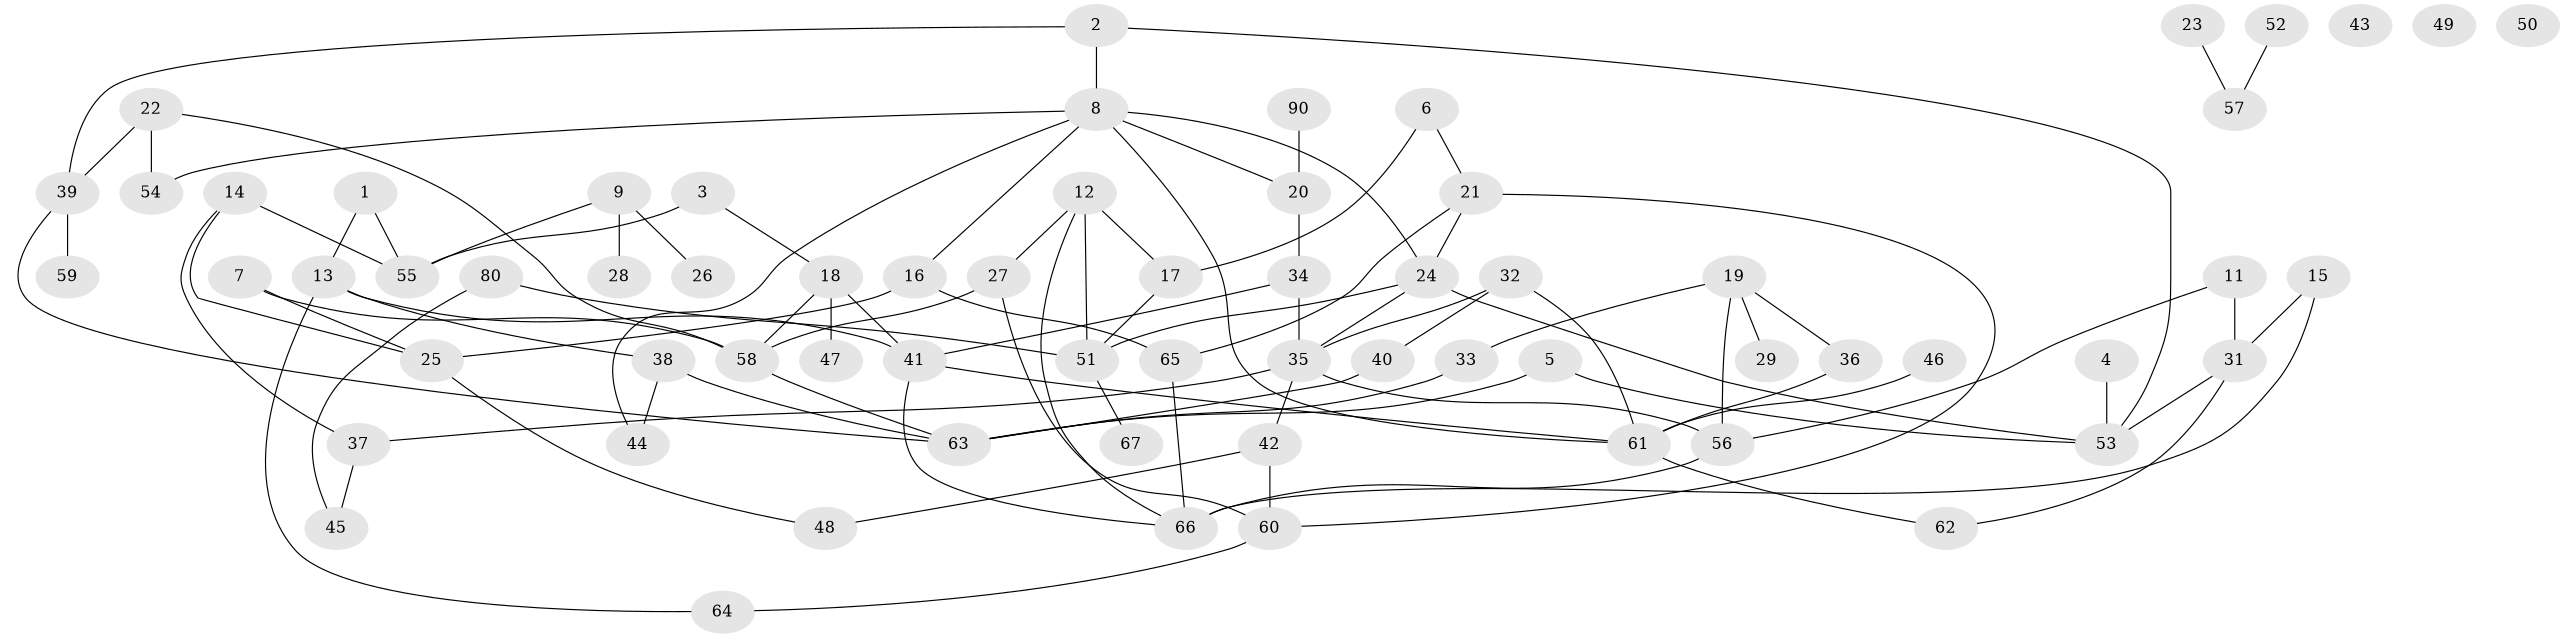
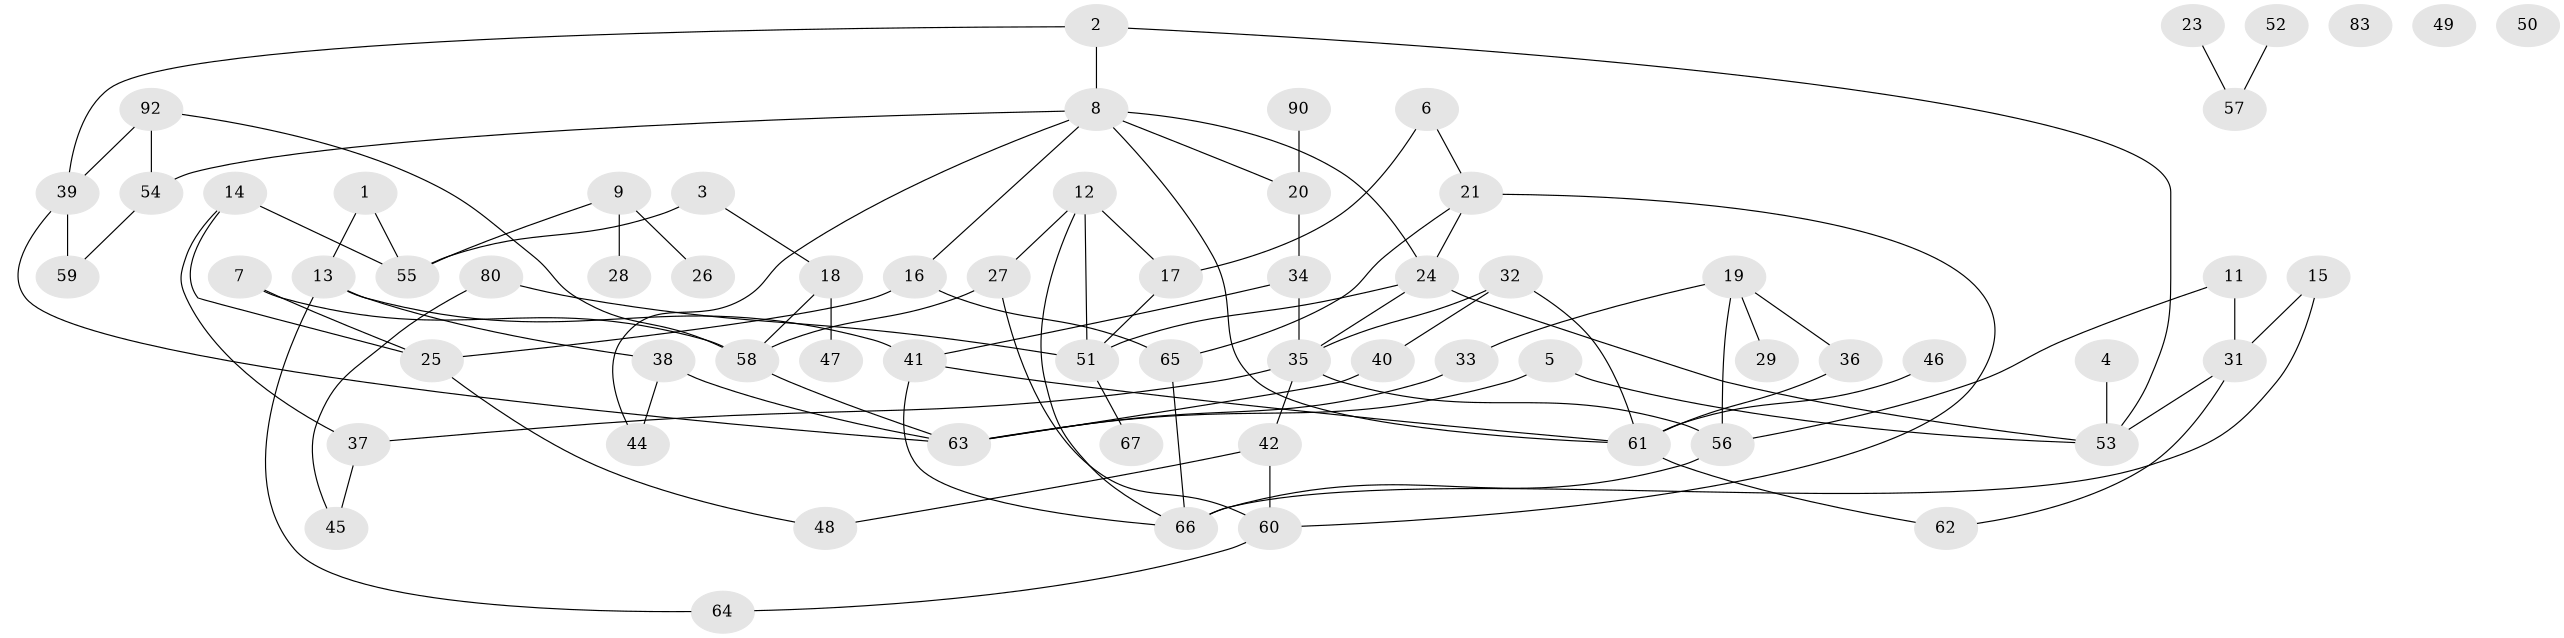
node "43": label "43" -> "83"
node "22": label "22" -> "92"
edge "54" -- "59": added
edge "18" -- "41": removed
